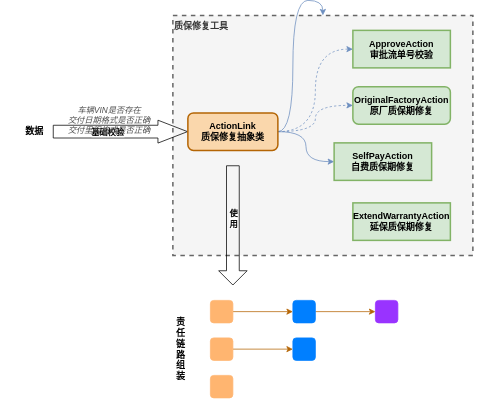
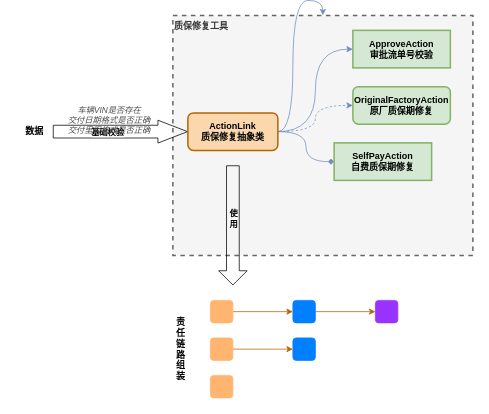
edge "ActionLink 质保修复抽象类" -> "ApproveAction 审批流单号校验": style dashed -> solid
edge "ActionLink 质保修复抽象类" -> "SelfPayAction 自费质保期修复": arrowhead classic -> diamond
node "ExtendWarrantyAction 延保质保期修复": removed
